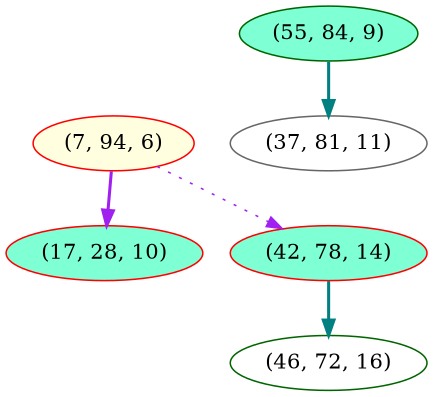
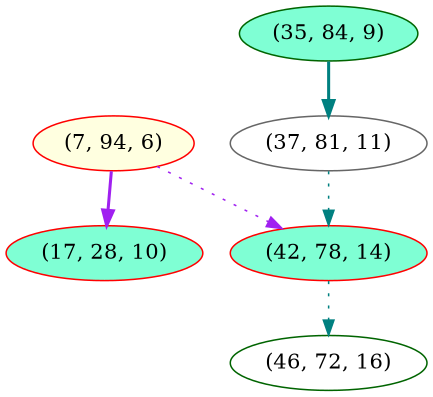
node "(55, 84, 9)": label "(55, 84, 9)" -> "(35, 84, 9)"
edge "(37, 81, 11)" -> "(42, 78, 14)": added
edge "(42, 78, 14)" -> "(46, 72, 16)": style bold -> dotted
